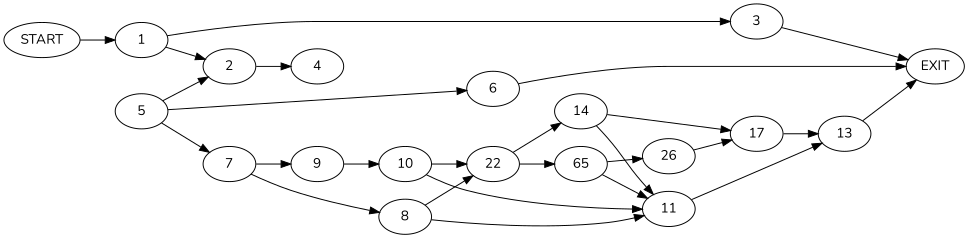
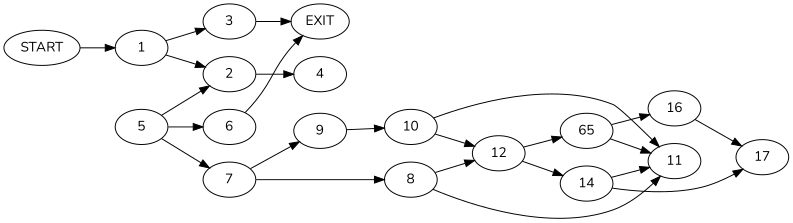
node "13": removed
node "26": label "26" -> "16"
node "22": label "22" -> "12"
